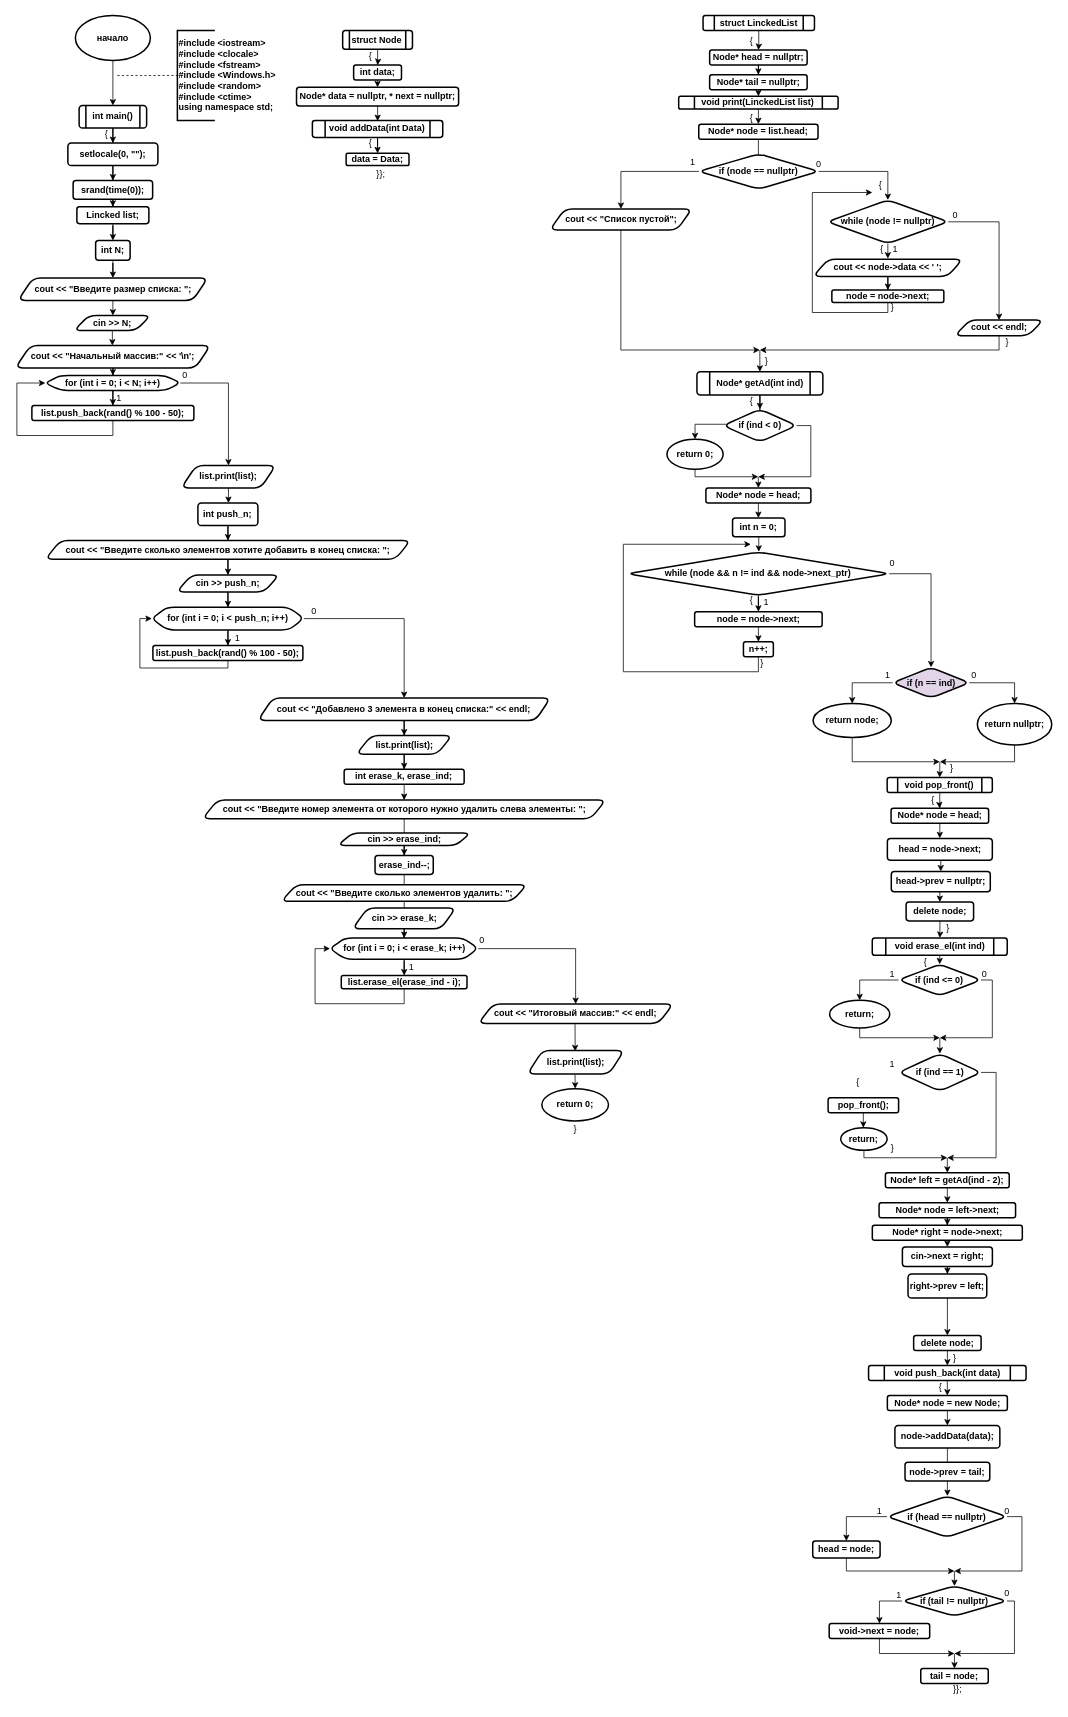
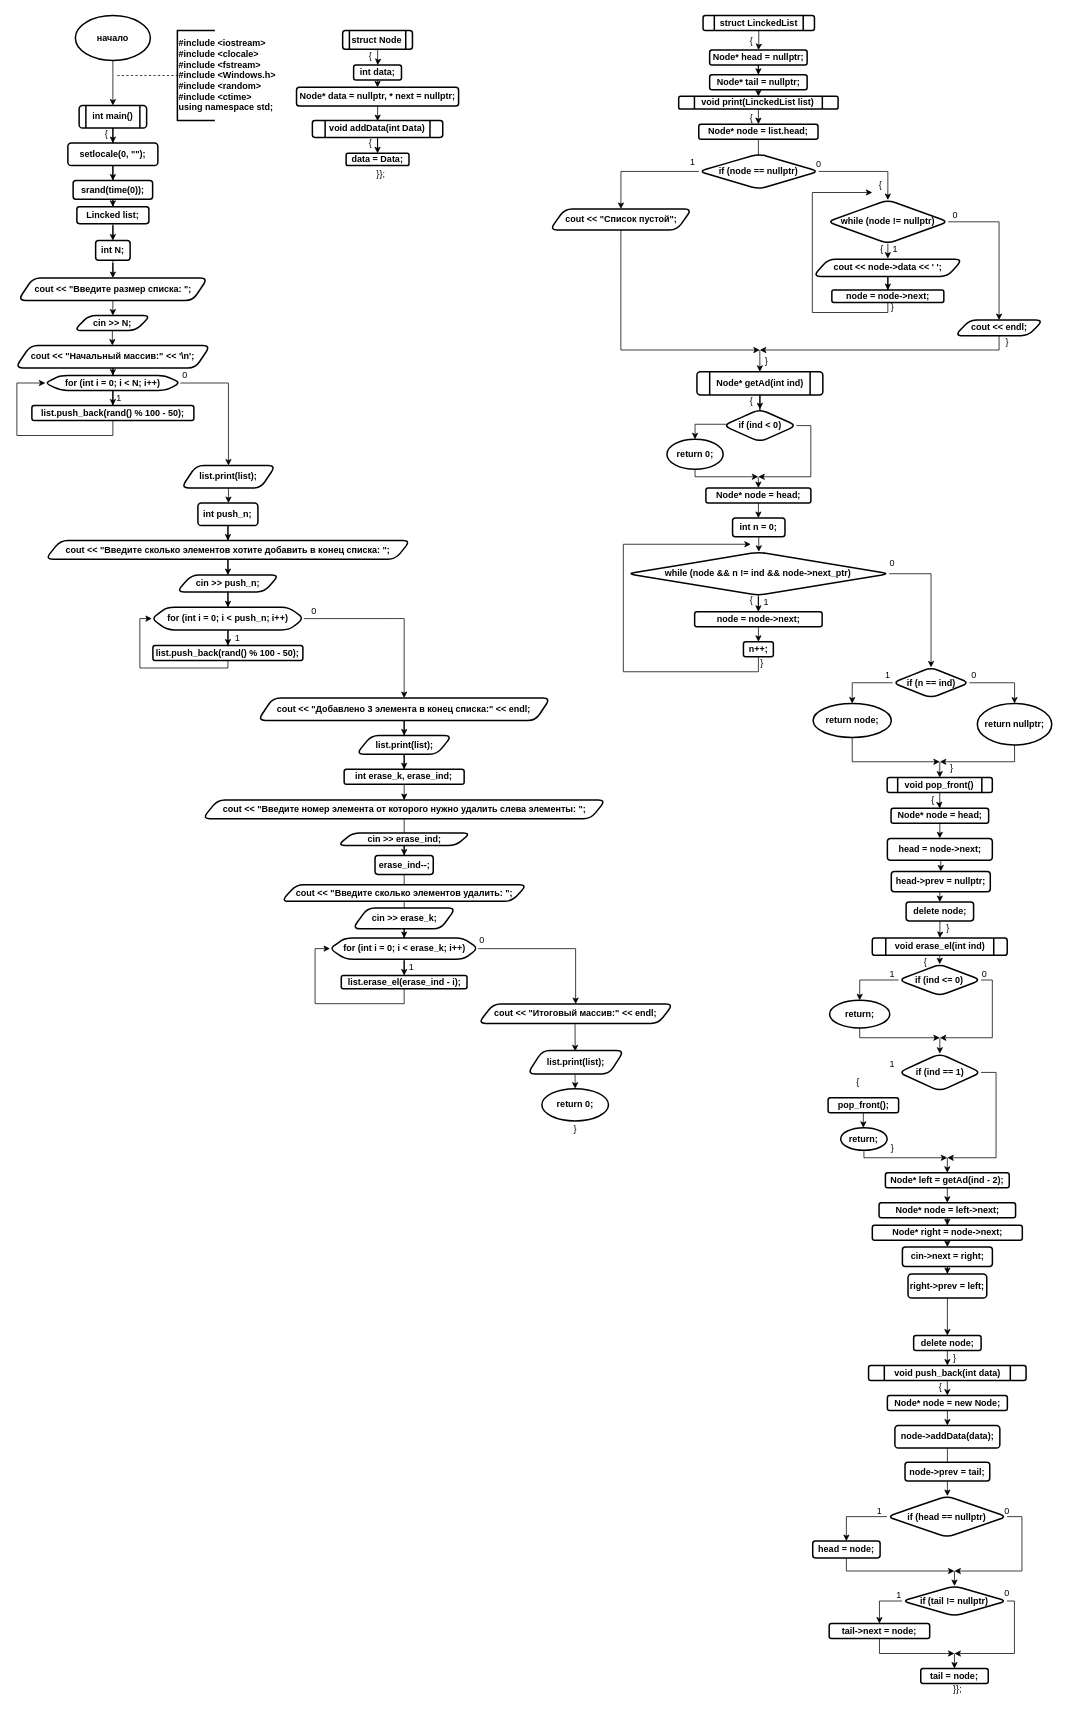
node "if (n == ind)": fillcolor #e1d5e7 -> #ffffff
node "void->next = node;": label "void->next = node;" -> "tail->next = node;"
